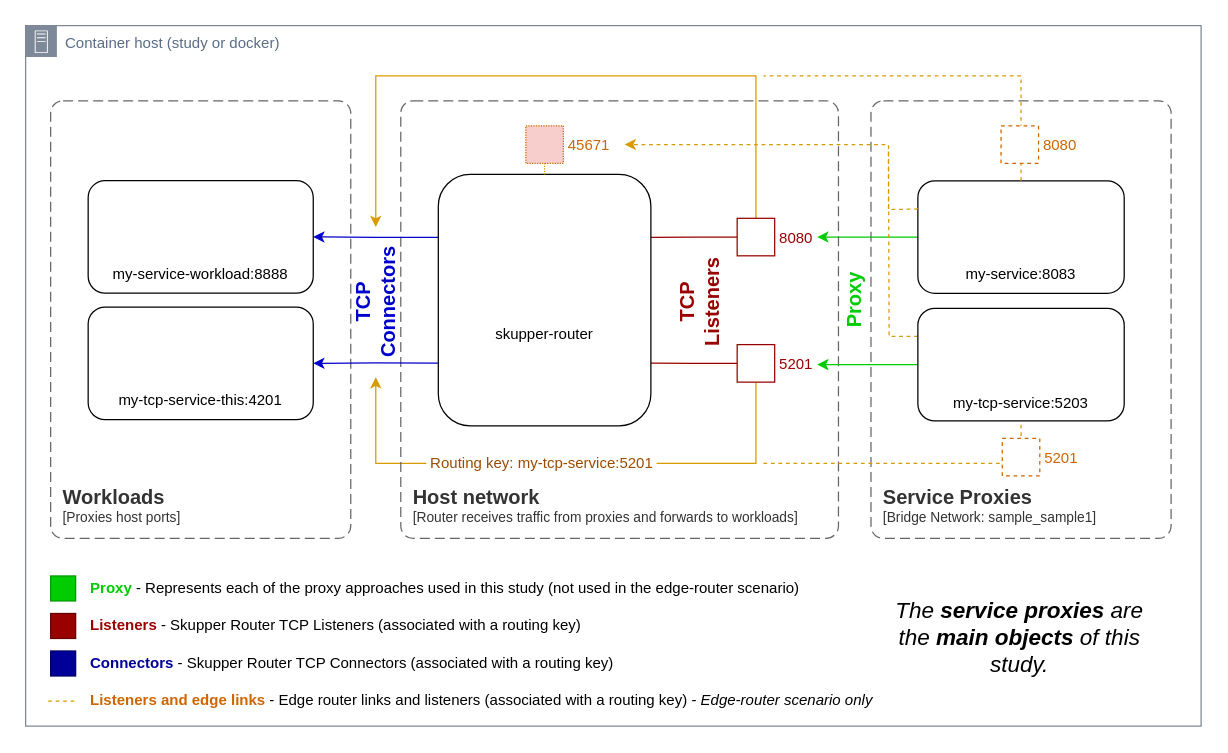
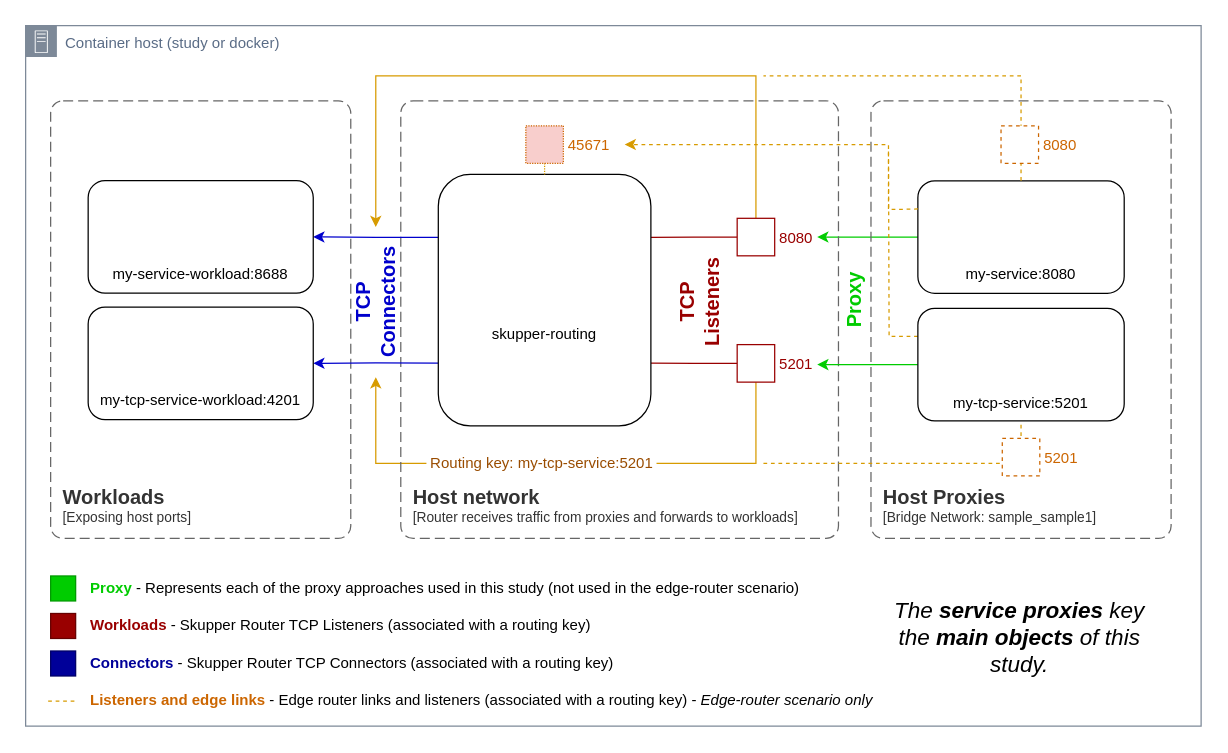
node "my-service-workload:8888": label "my-service-workload:8888" -> "my-service-workload:8688"
node "my-service:8083": label "my-service:8083" -> "my-service:8080"
node "skupper-router": label "skupper-router" -> "skupper-routing"
node "my-tcp-service-this:4201": label "my-tcp-service-this:4201" -> "my-tcp-service-workload:4201"
node "my-tcp-service:5203": label "my-tcp-service:5203" -> "my-tcp-service:5201"
node "Workloads [Proxies host ports]": label "Workloads [Proxies host ports]" -> "Workloads [Exposing host ports]"
node "Service Proxies [Bridge Network: sample_sample1]": label "Service Proxies [Bridge Network: sample_sample1]" -> "Host Proxies [Bridge Network: sample_sample1]"
node "Listeners - Skupper Router TCP Listeners (associated with a routing key)": label "Listeners - Skupper Router TCP Listeners (associated with a routing key)" -> "Workloads - Skupper Router TCP Listeners (associated with a routing key)"
node "The service proxies are the main objects of this study.": label "The service proxies are the main objects of this study." -> "The service proxies key the main objects of this study."
